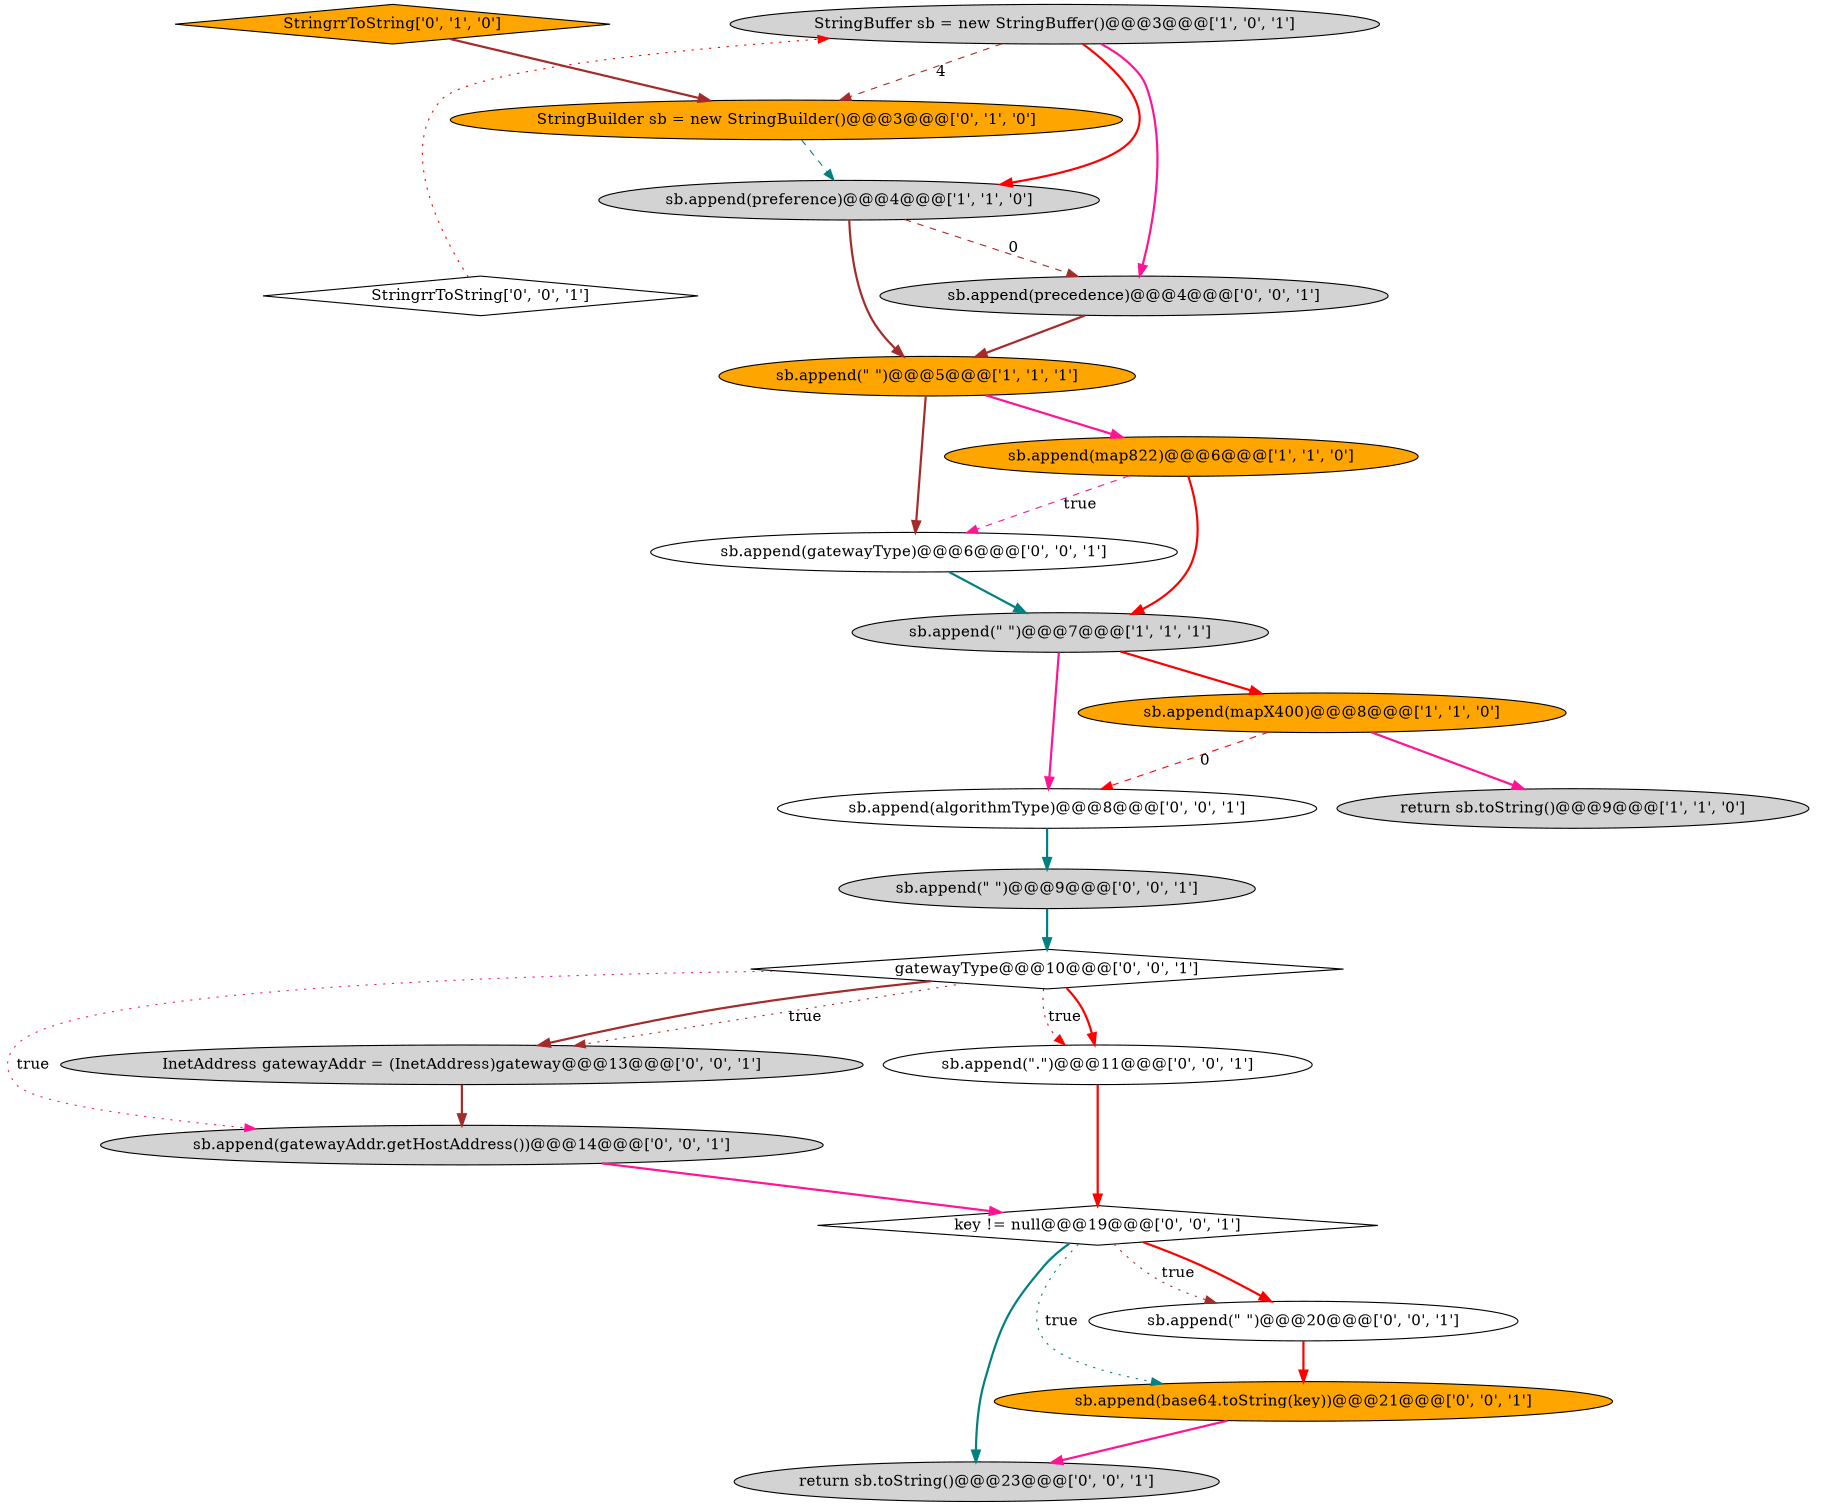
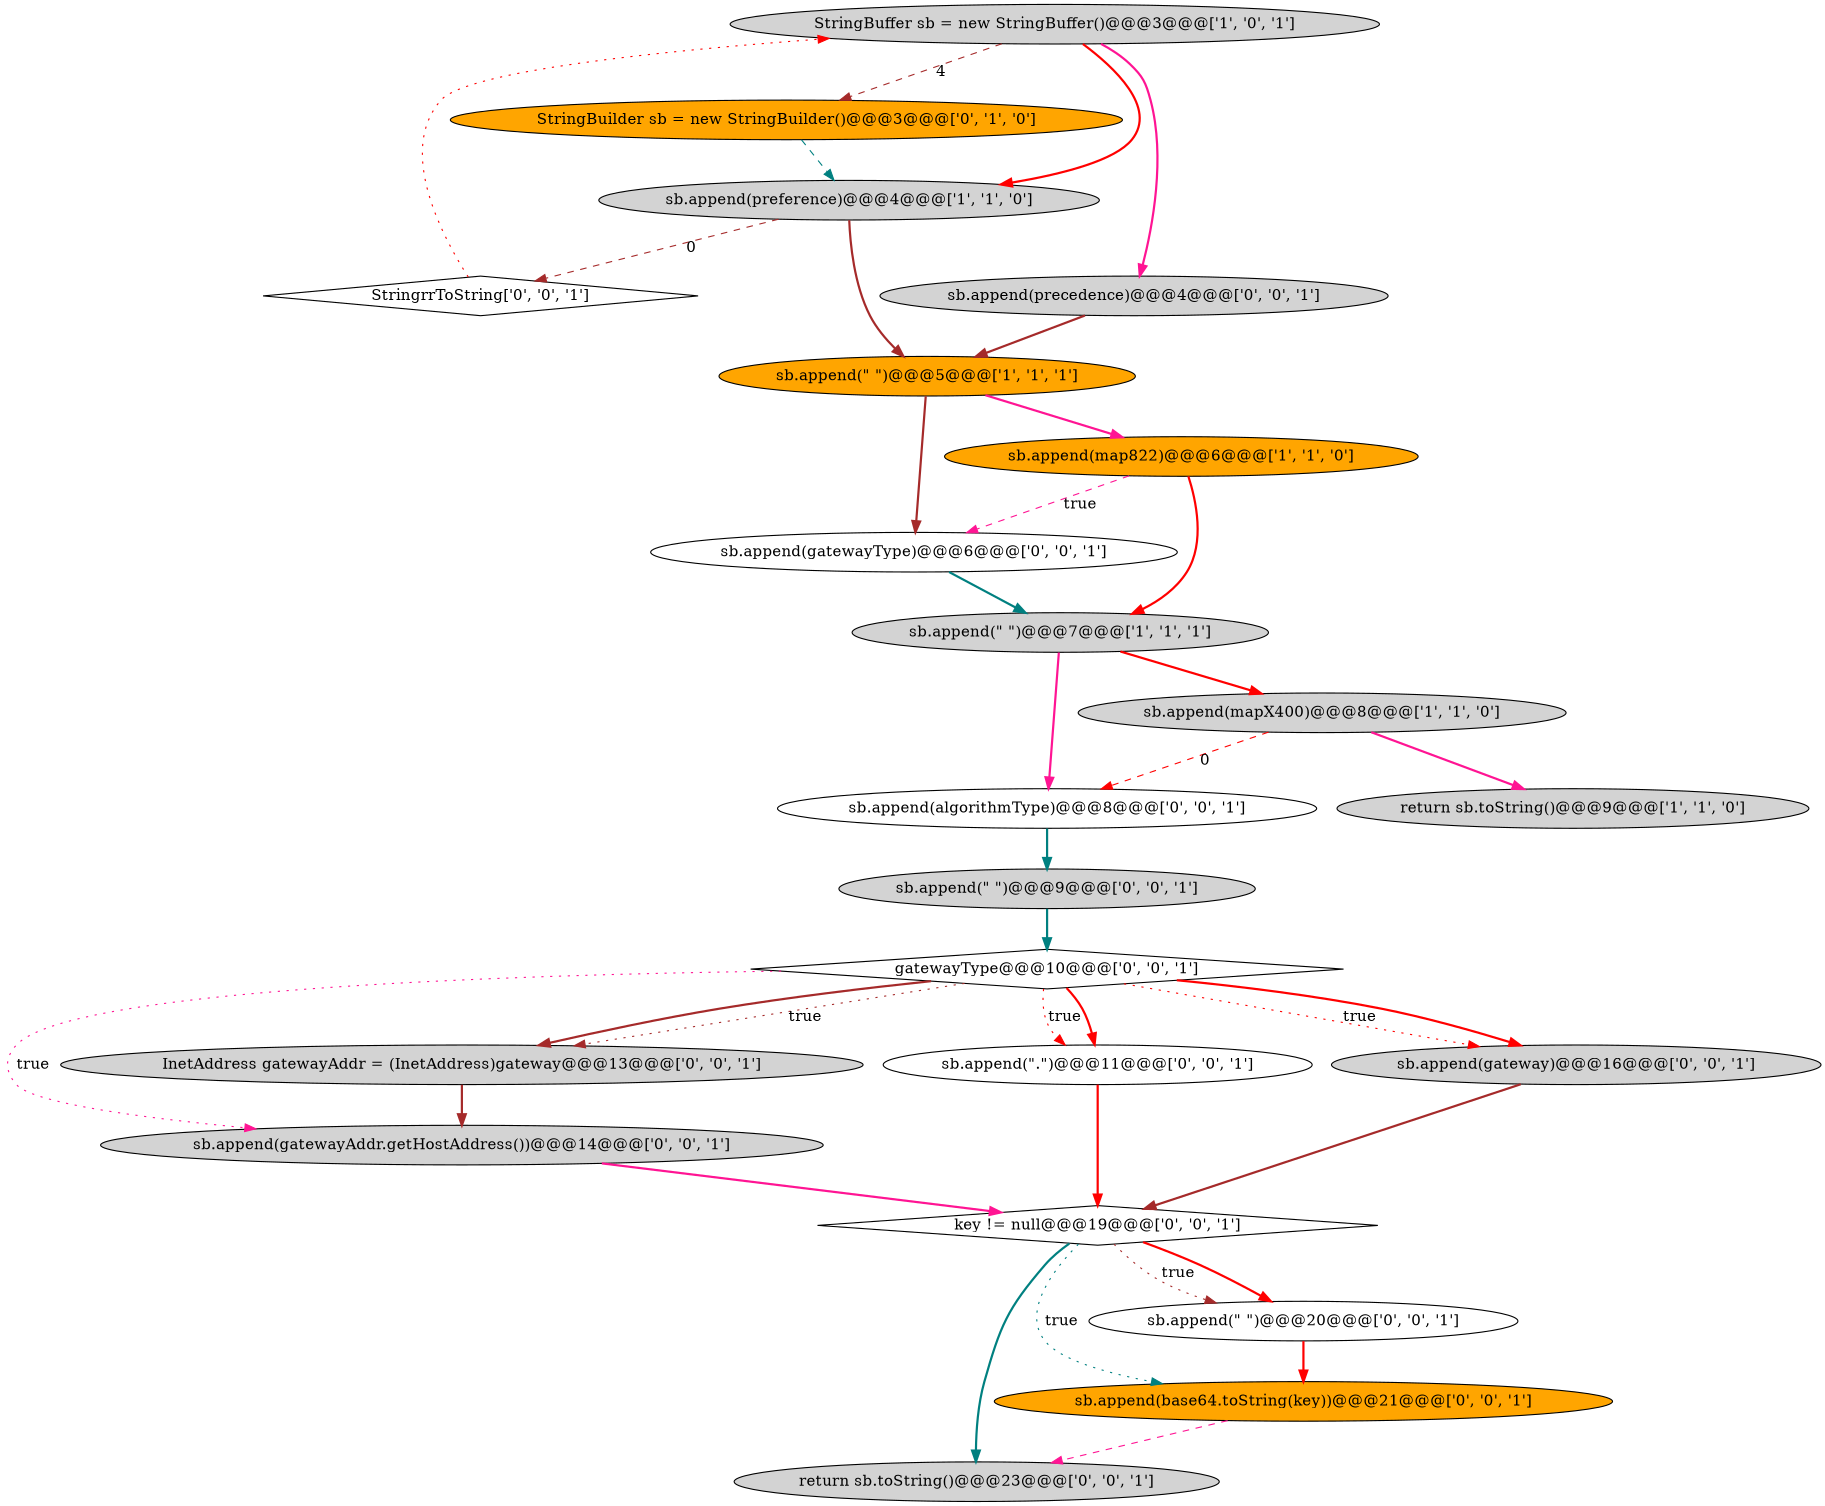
node "StringrrToString['0', '1', '0']": removed
edge "sb.append(preference)@@@4@@@['1', '1', '0']" -> "sb.append(precedence)@@@4@@@['0', '0', '1']": now "sb.append(preference)@@@4@@@['1', '1', '0']" -> "StringrrToString['0', '0', '1']"
node "sb.append(mapX400)@@@8@@@['1', '1', '0']": fillcolor orange -> lightgrey
node "sb.append(gateway)@@@16@@@['0', '0', '1']": added
edge "sb.append(base64.toString(key))@@@21@@@['0', '0', '1']" -> "return sb.toString()@@@23@@@['0', '0', '1']": style bold -> dashed
